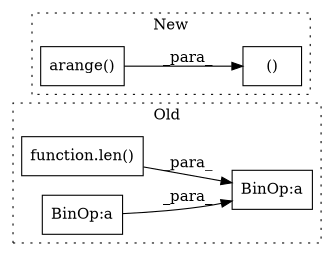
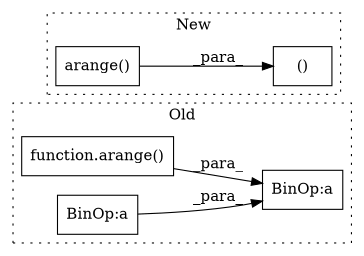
node "function.len()": label "function.len()" -> "function.arange()"
